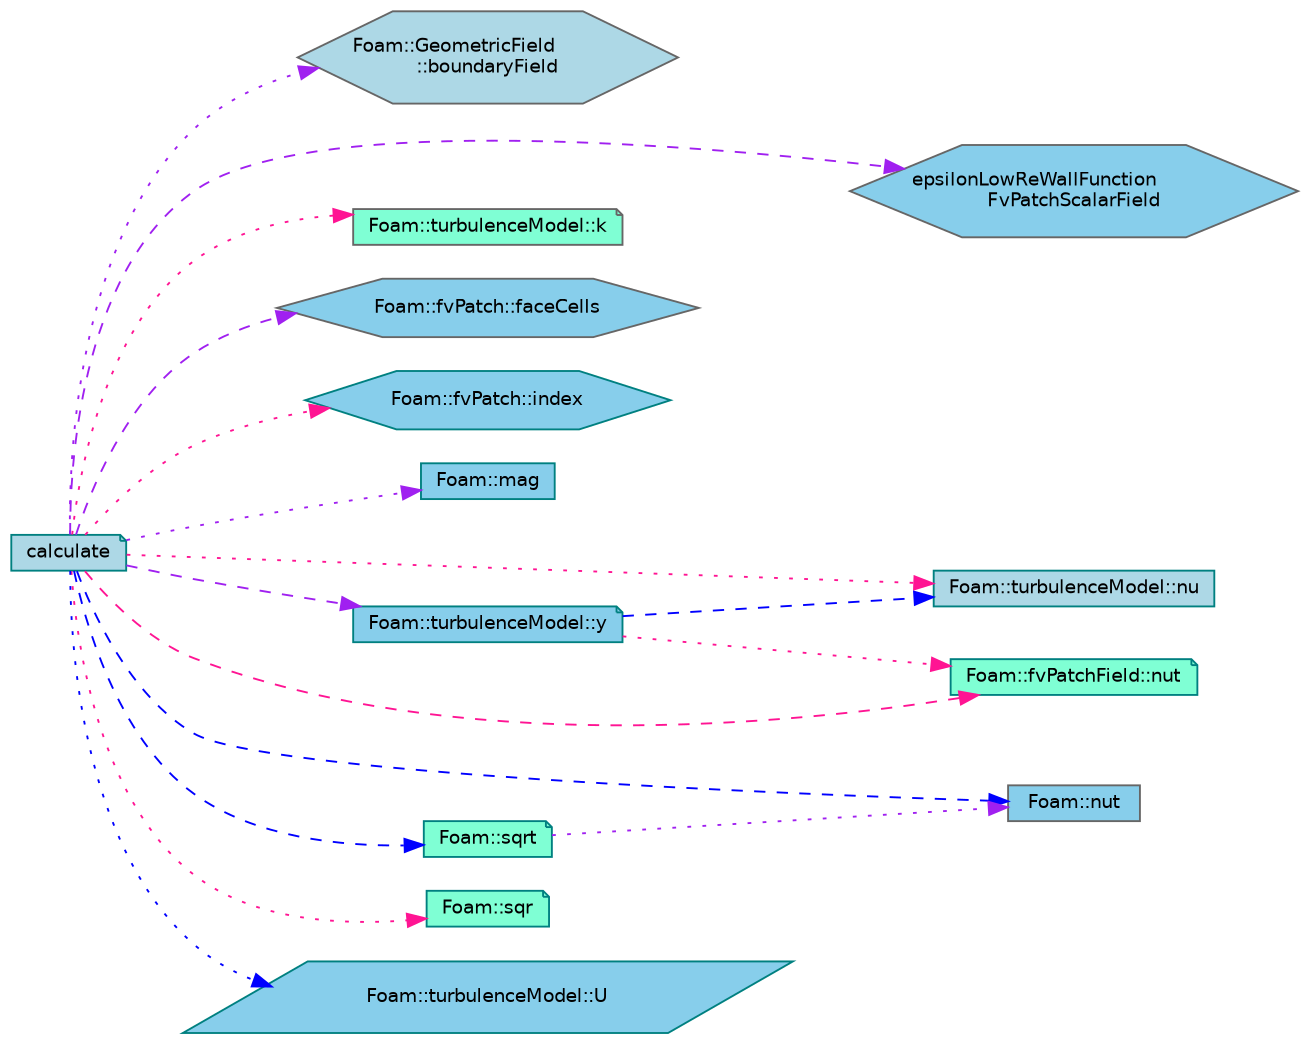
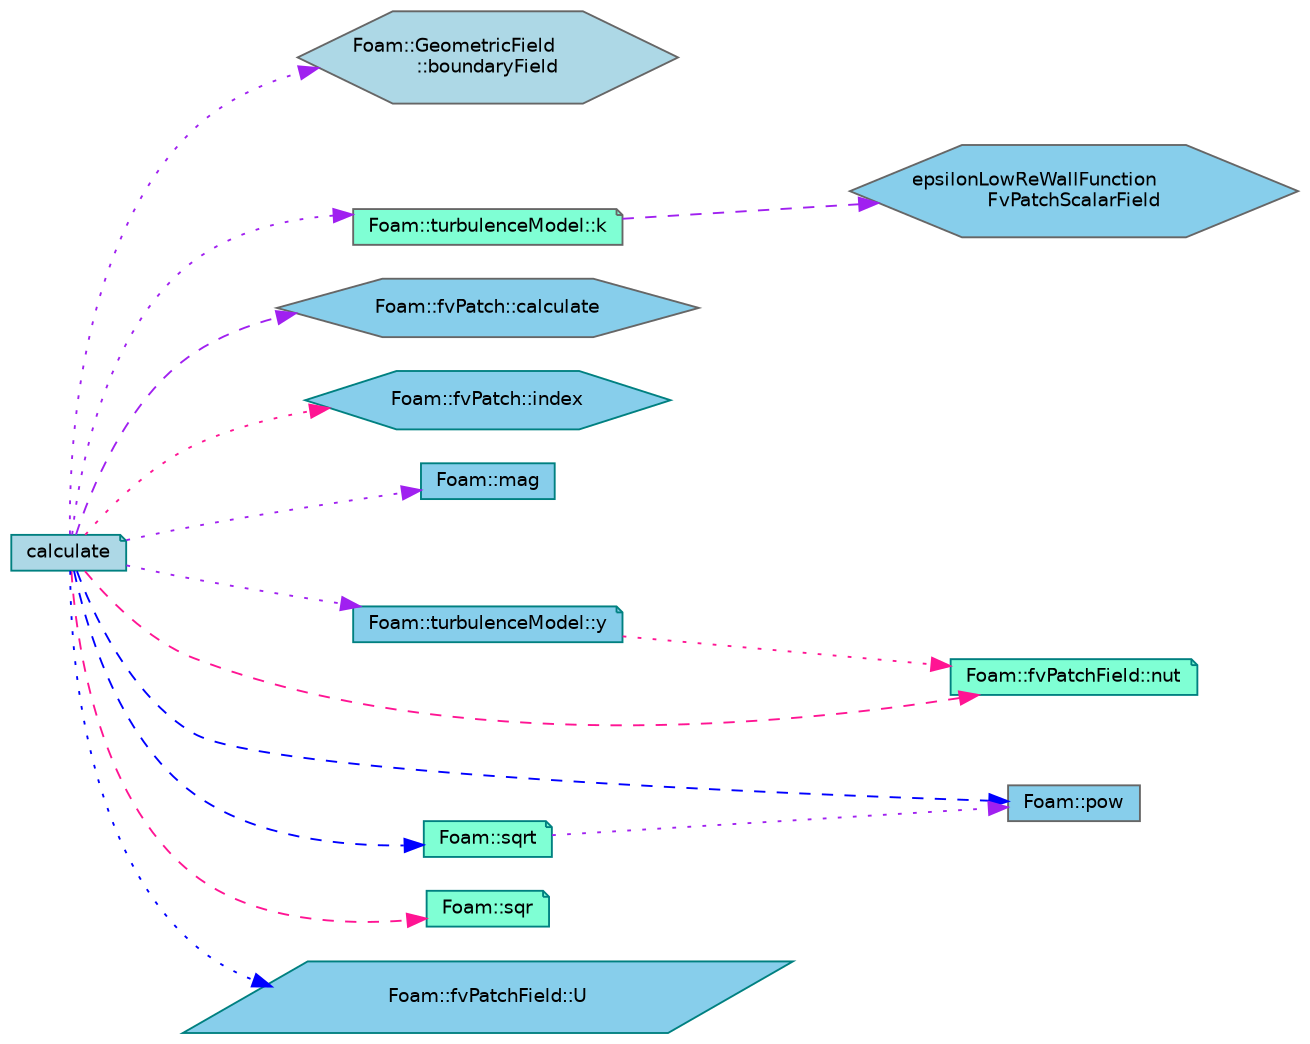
edge "calculate" -> "epsilonLowReWallFunction FvPatchScalarField": now "Foam::turbulenceModel::k" -> "epsilonLowReWallFunction FvPatchScalarField"
node "Foam::fvPatch::faceCells": label "Foam::fvPatch::faceCells" -> "Foam::fvPatch::calculate"
edge "calculate" -> "Foam::turbulenceModel::k": color deeppink -> purple
edge "calculate" -> "Foam::turbulenceModel::y": style dashed -> dotted
node "Foam::turbulenceModel::nu": removed
node "Foam::nut": label "Foam::nut" -> "Foam::pow"
edge "calculate" -> "Foam::sqr": style dotted -> dashed
node "Foam::turbulenceModel::U": label "Foam::turbulenceModel::U" -> "Foam::fvPatchField::U"
